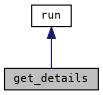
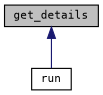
edge "get_details" -> "run": reversed
